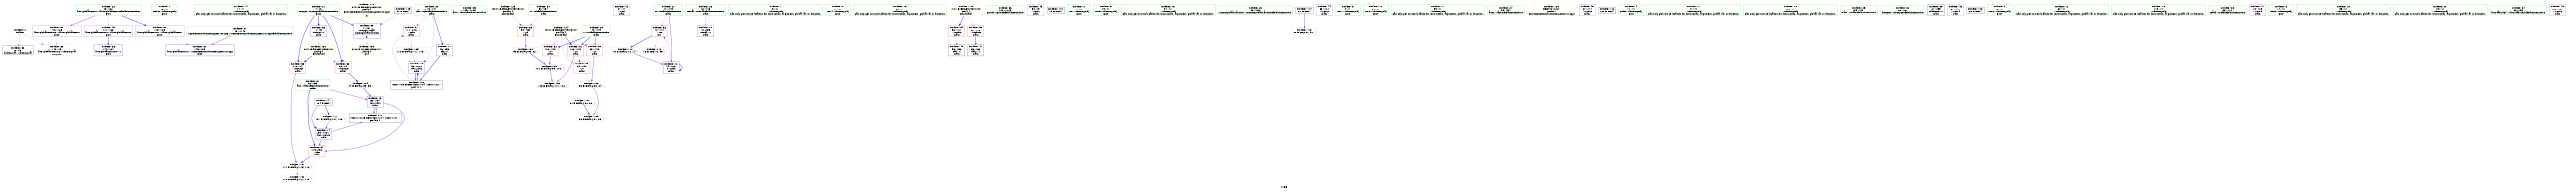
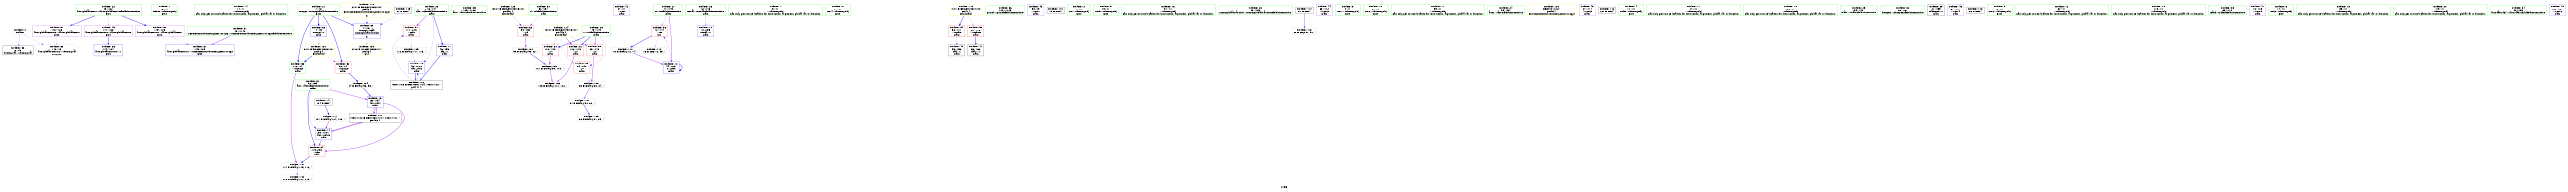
node "NodeID: 15": removed
edge "NodeID: 22" -> "NodeID: 51": color purple -> blue
edge "NodeID: 28" -> "NodeID: 57": style dashed -> bold
edge "NodeID: 118" -> "NodeID: 52": now "NodeID: 118" -> "NodeID: 69"
edge "NodeID: 124" -> "NodeID: 61": color blue -> purple
edge "NodeID: 61" -> "NodeID: 59": now "NodeID: 29" -> "NodeID: 59"
node "NodeID: 53": color red -> green
edge "NodeID: 116" -> "NodeID: 75": style bold -> dashed
edge "NodeID: 108" -> "NodeID: 109": now "NodeID: 108" -> "NodeID: 107"
edge "NodeID: 141" -> "NodeID: 74": now "NodeID: 117" -> "NodeID: 74"
